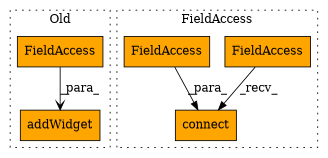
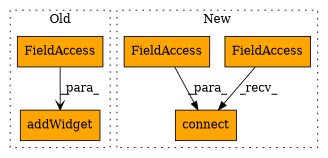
cluster "FieldAccess": label "FieldAccess" -> "New"
